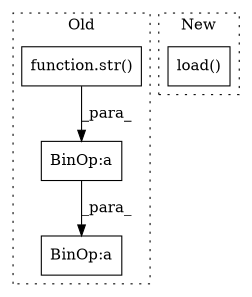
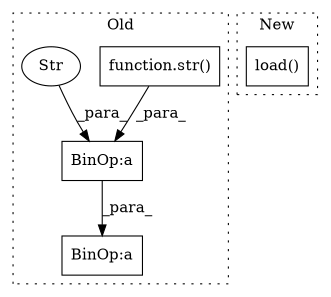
node "Str": added
